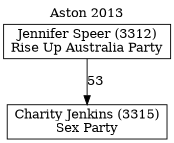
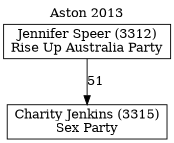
edge "Jennifer Speer (3312) Rise Up Australia Party" -> "Charity Jenkins (3315) Sex Party": label "53" -> "51"
